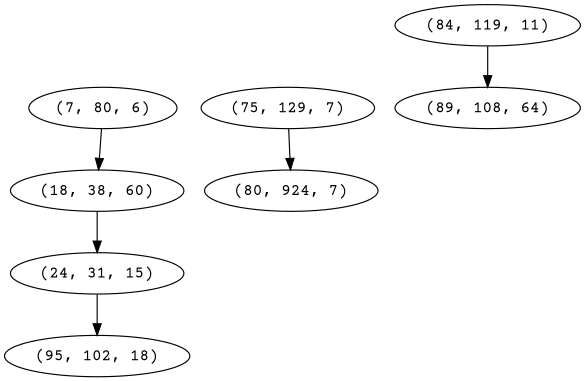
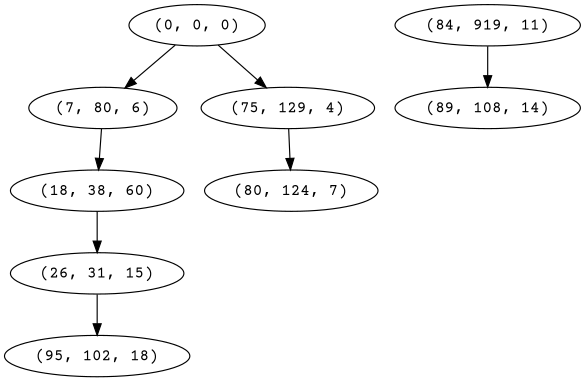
node "(0, 0, 0)": added
node "(84, 119, 11)": label "(84, 119, 11)" -> "(84, 919, 11)"
node "(75, 129, 7)": label "(75, 129, 7)" -> "(75, 129, 4)"
node "(89, 108, 64)": label "(89, 108, 64)" -> "(89, 108, 14)"
node "(80, 924, 7)": label "(80, 924, 7)" -> "(80, 124, 7)"
node "(24, 31, 15)": label "(24, 31, 15)" -> "(26, 31, 15)"
